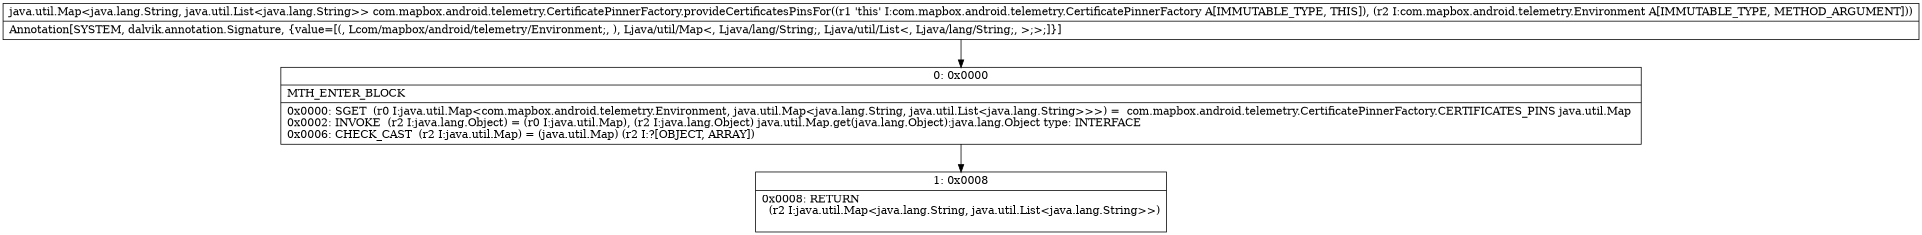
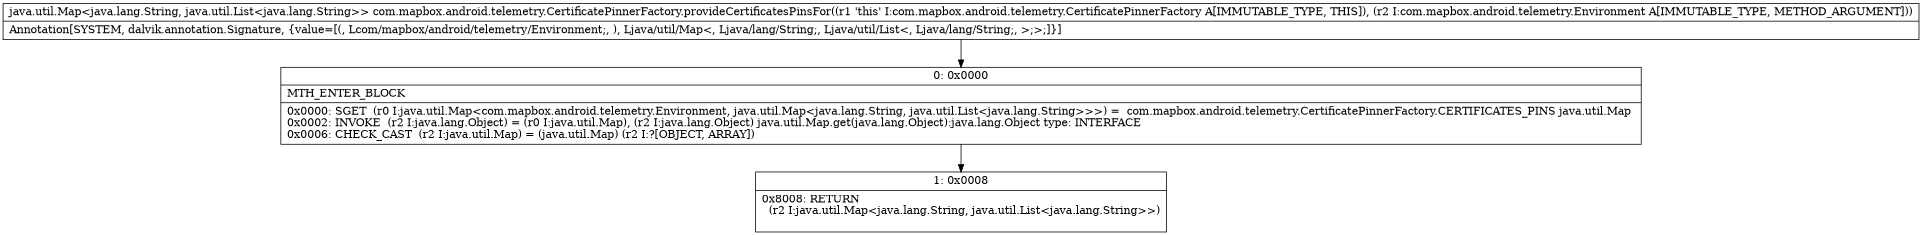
node "1: 0x0008": text "0x0008: RETURN" -> "0x8008: RETURN"
